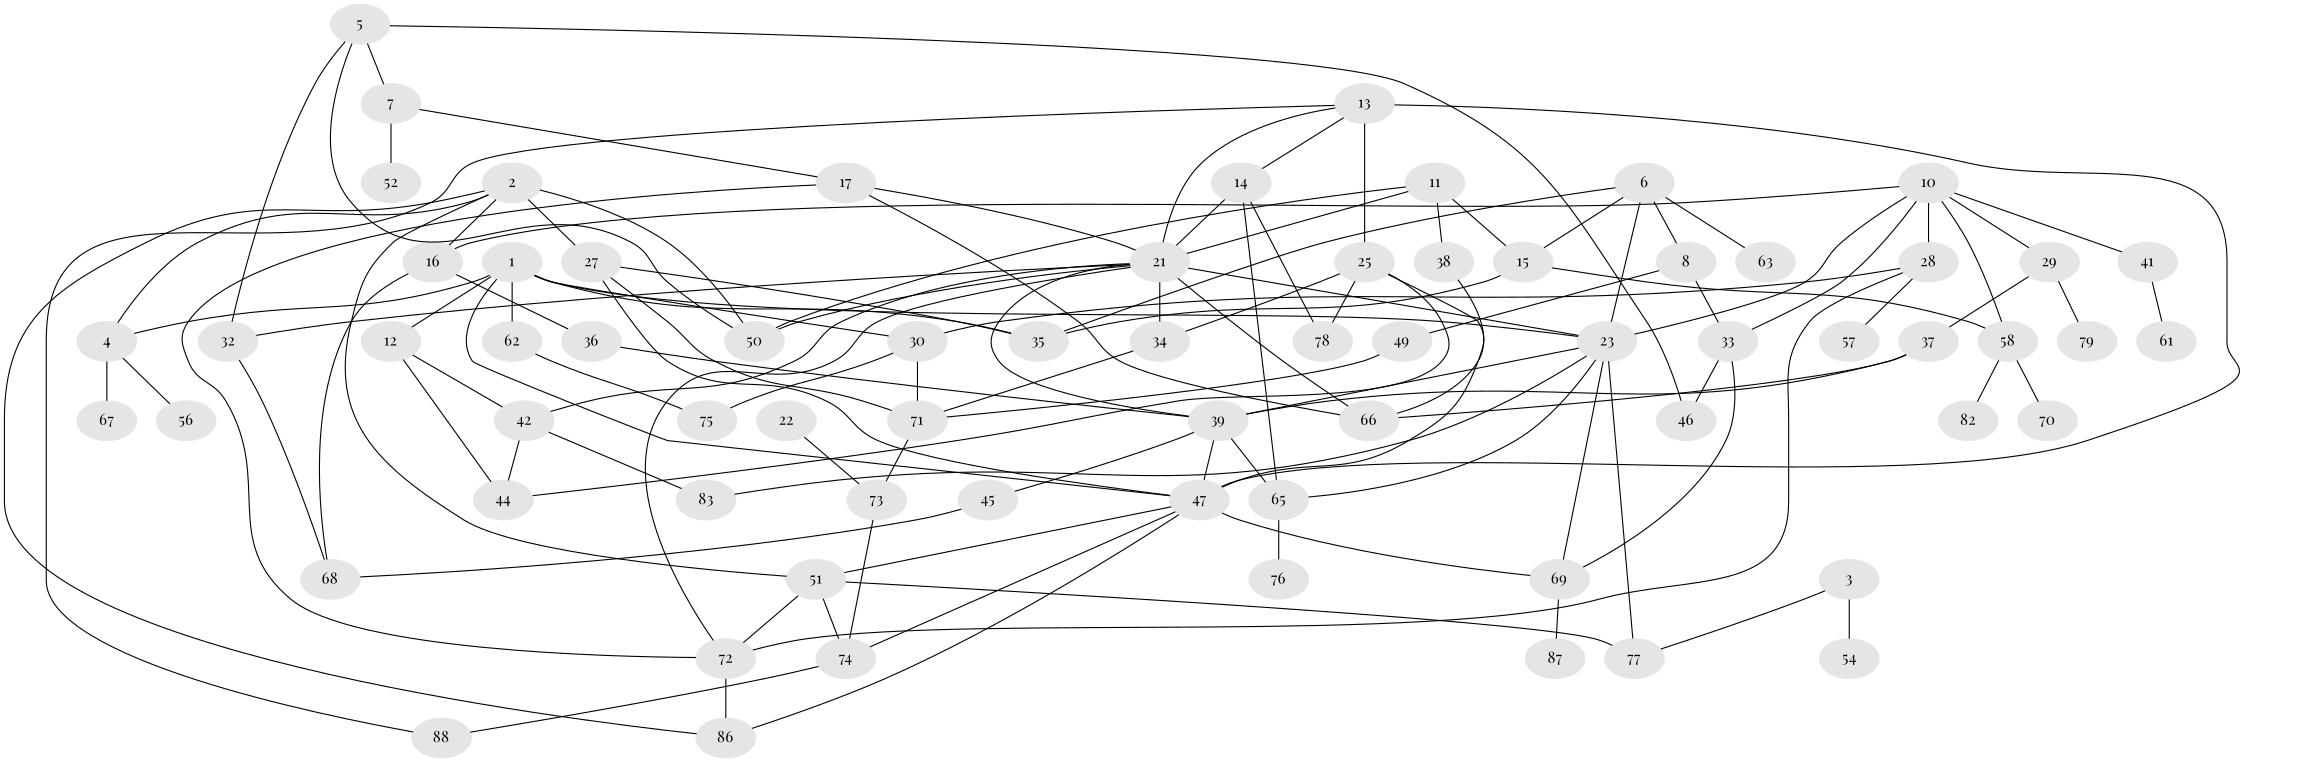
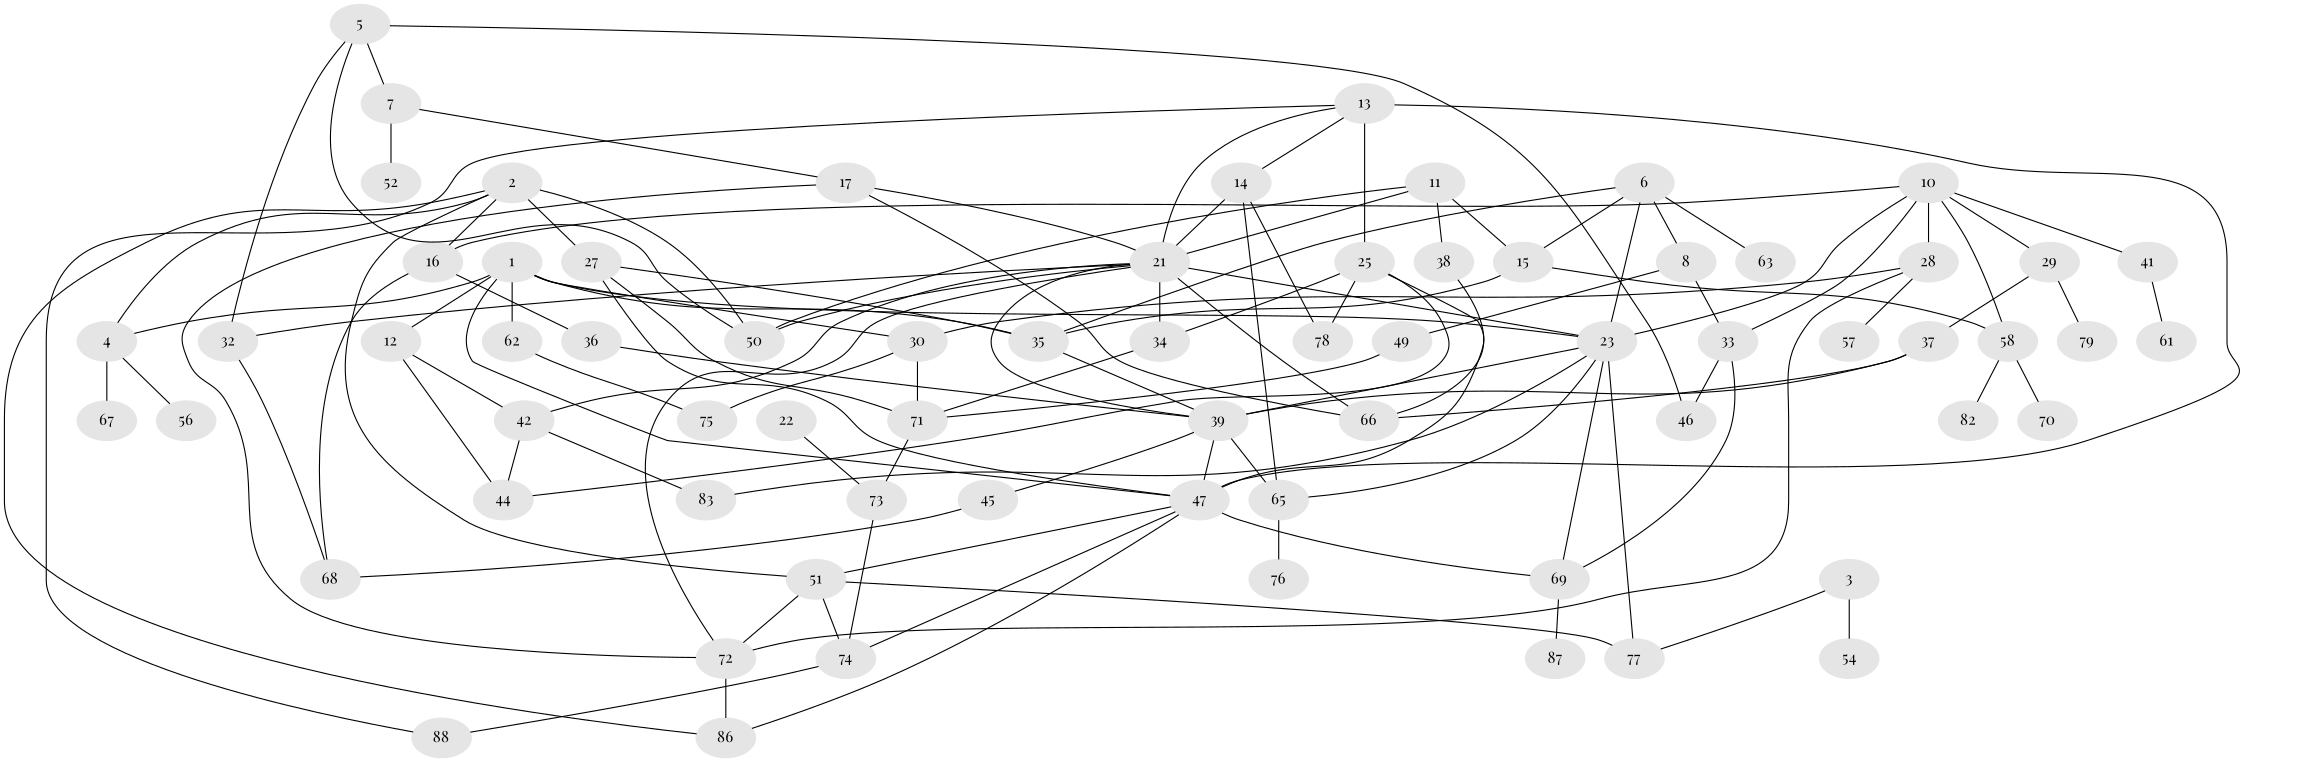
edge "35" -- "39": added
